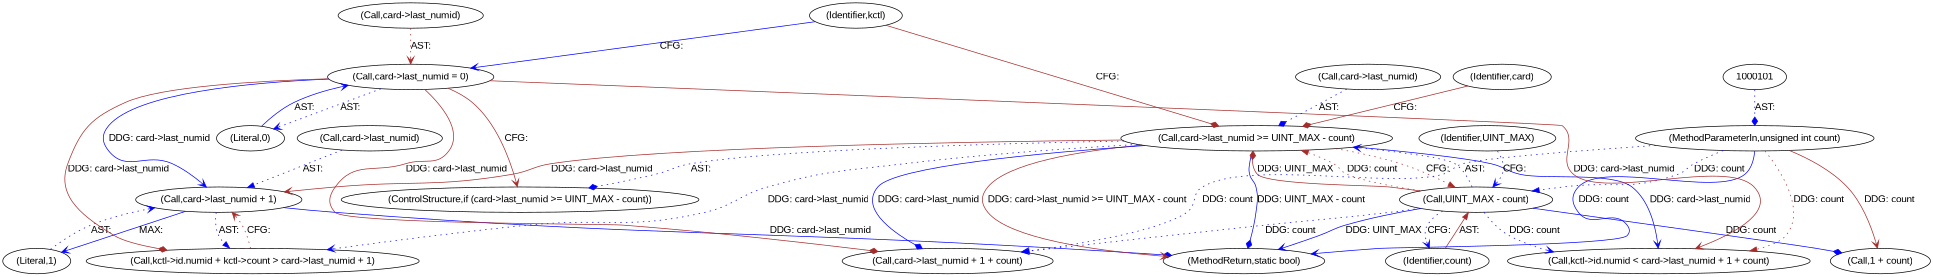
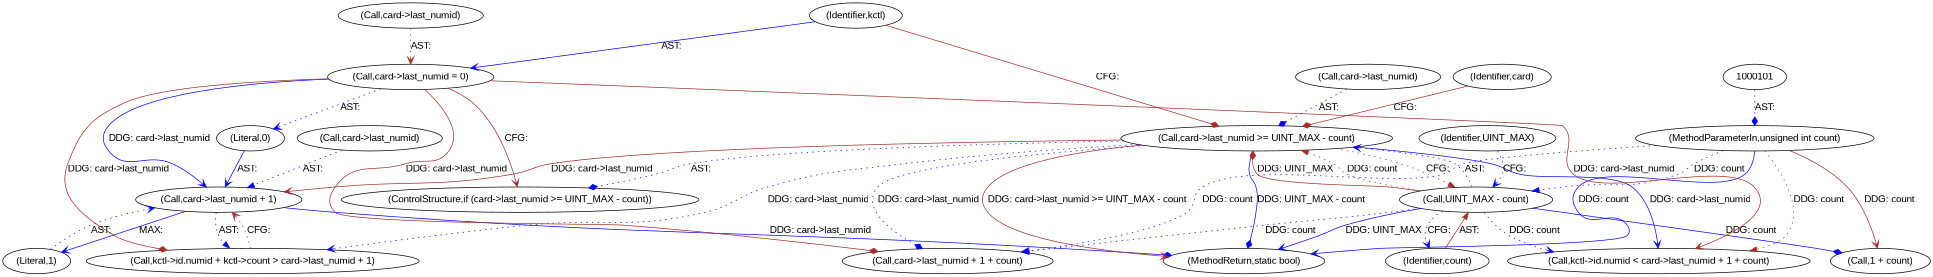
edge "(Identifier,kctl)" -> "(Call,card->last_numid = 0)": label "CFG: " -> "AST: "
edge "(Literal,0)" -> "(Call,card->last_numid = 0)": now "(Literal,0)" -> "(Call,card->last_numid + 1)"
edge "(Call,card->last_numid >= UINT_MAX - count)" -> "(Call,card->last_numid + 1 + count)": style solid -> dotted
